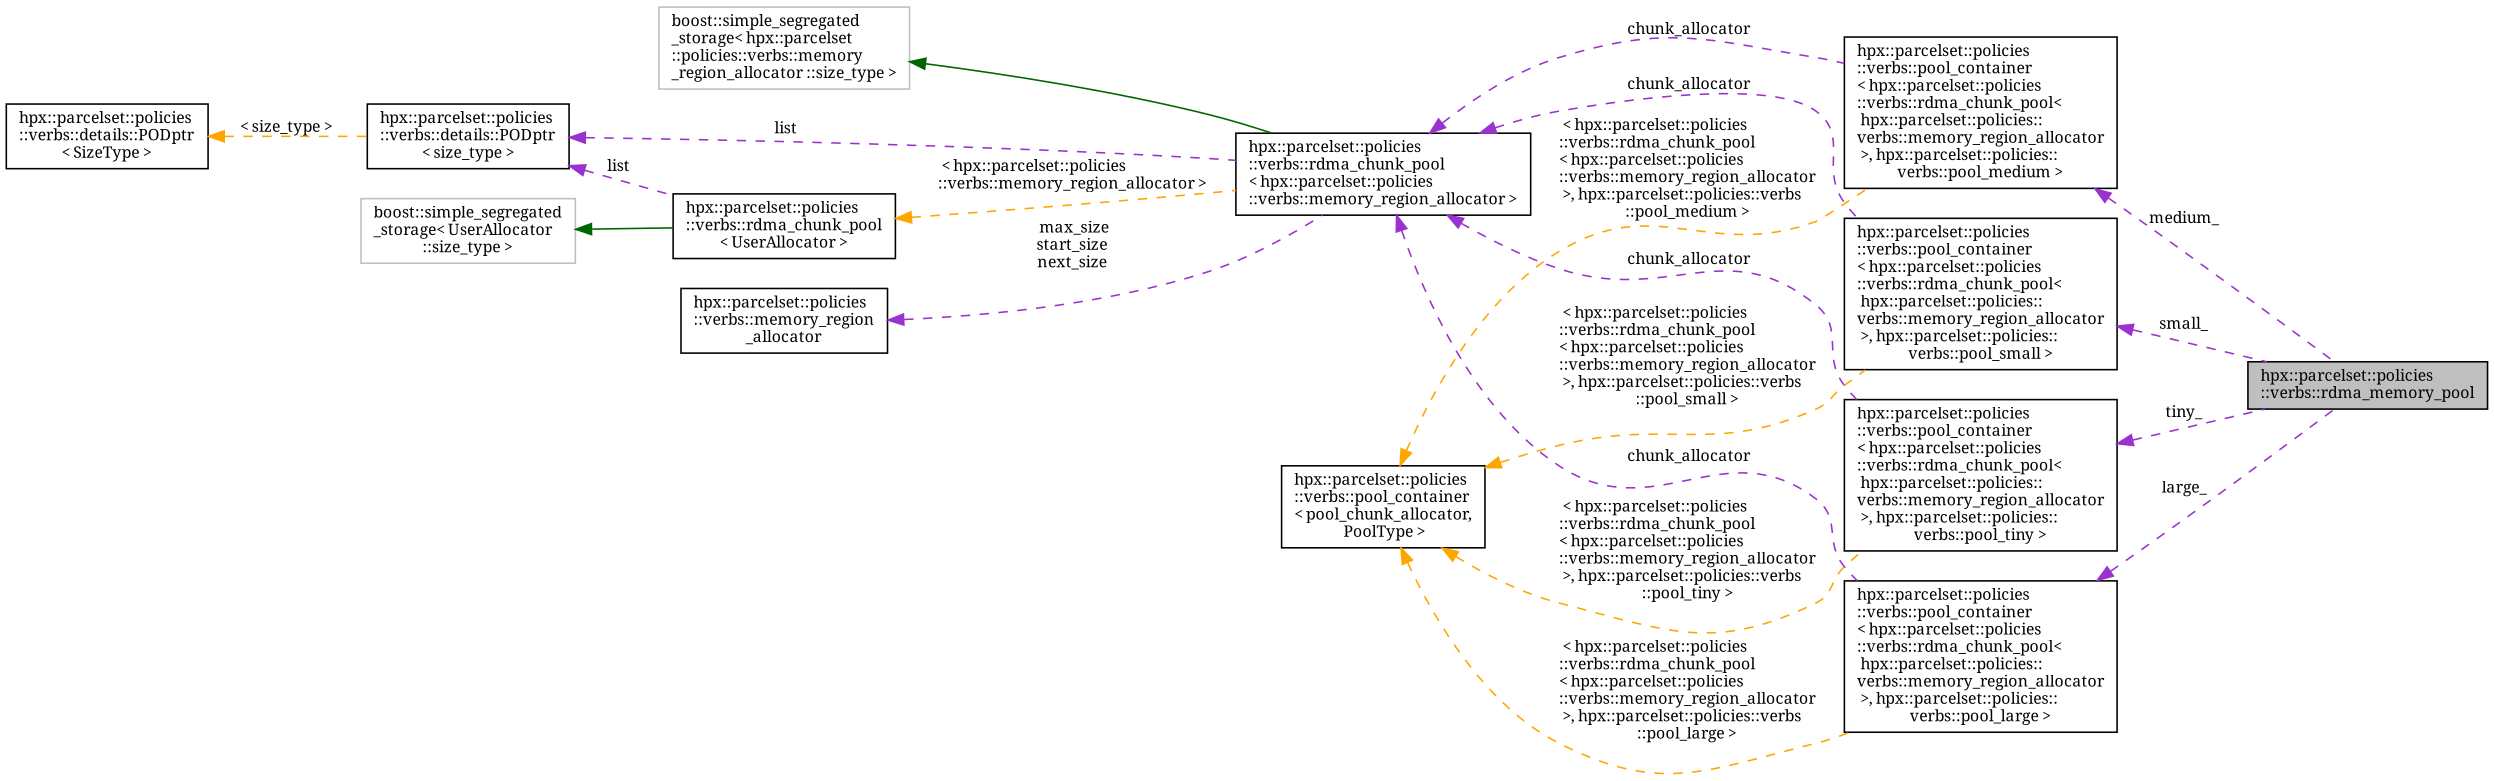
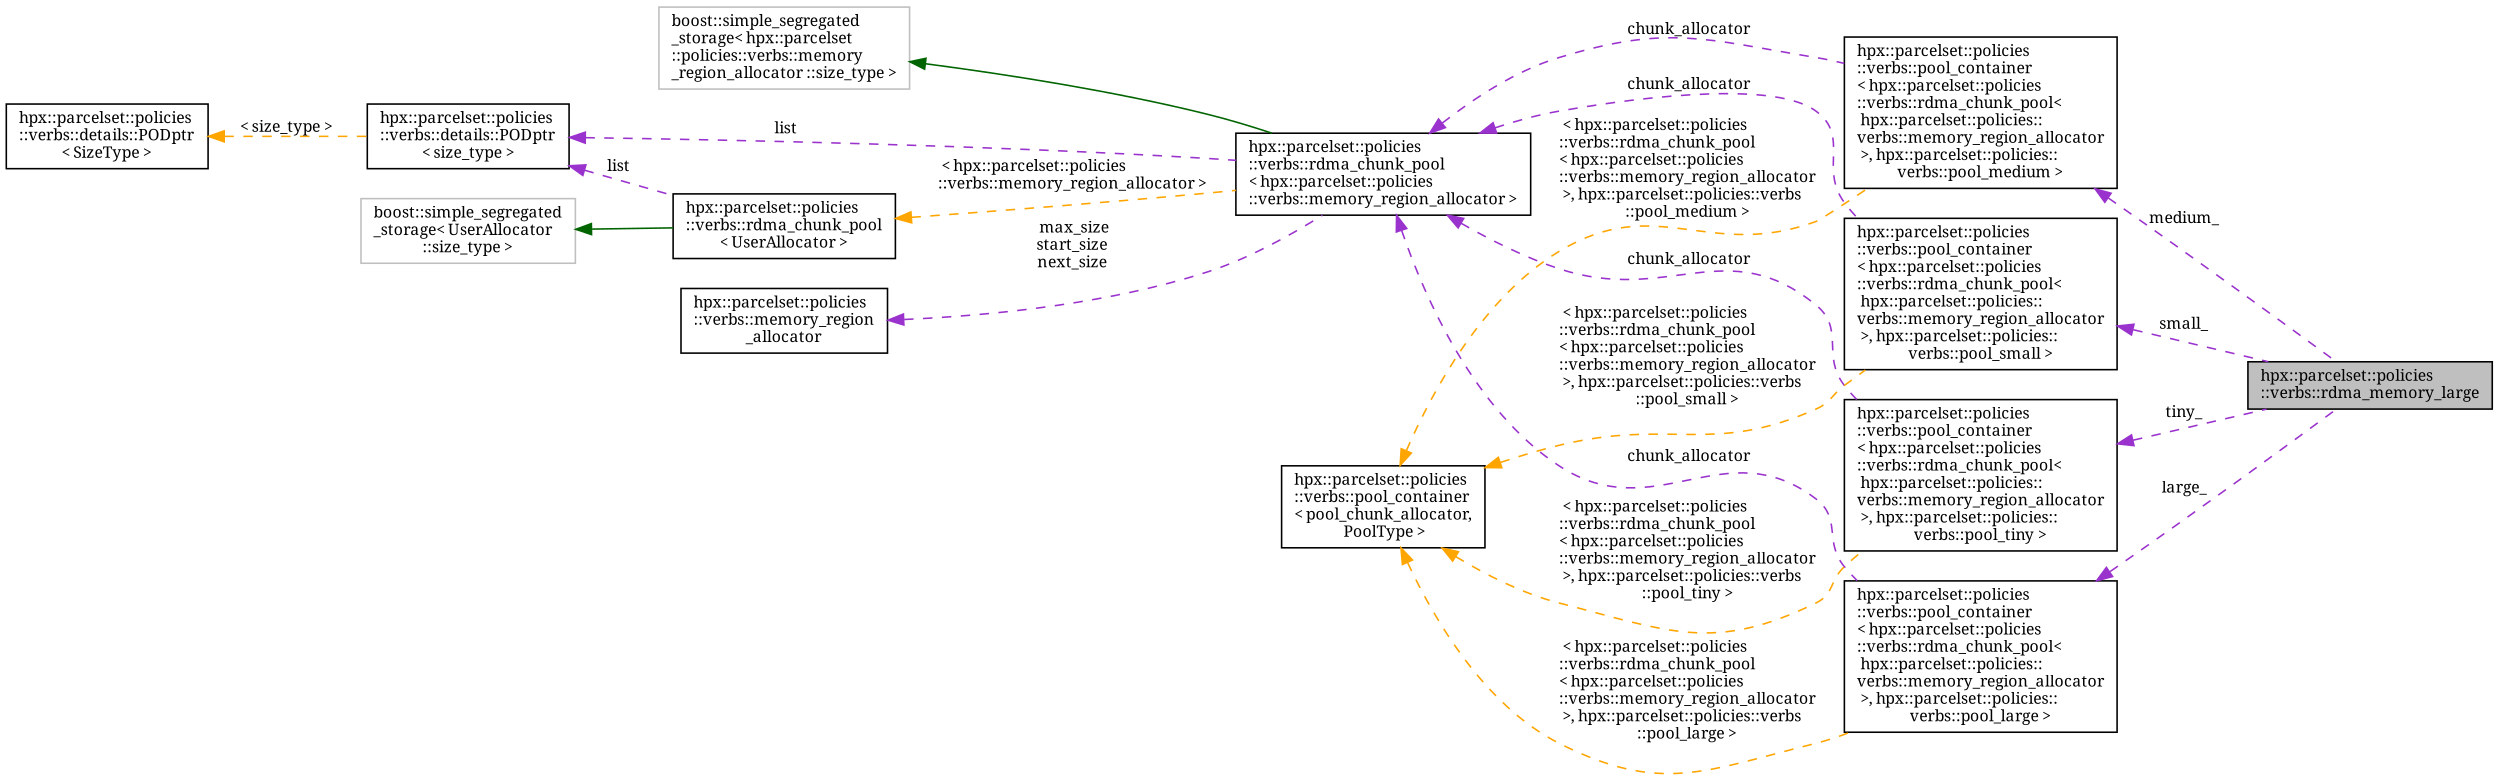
node "hpx::parcelset::policies ::verbs::rdma_memory_pool": label "hpx::parcelset::policies ::verbs::rdma_memory_pool" -> "hpx::parcelset::policies ::verbs::rdma_memory_large"
